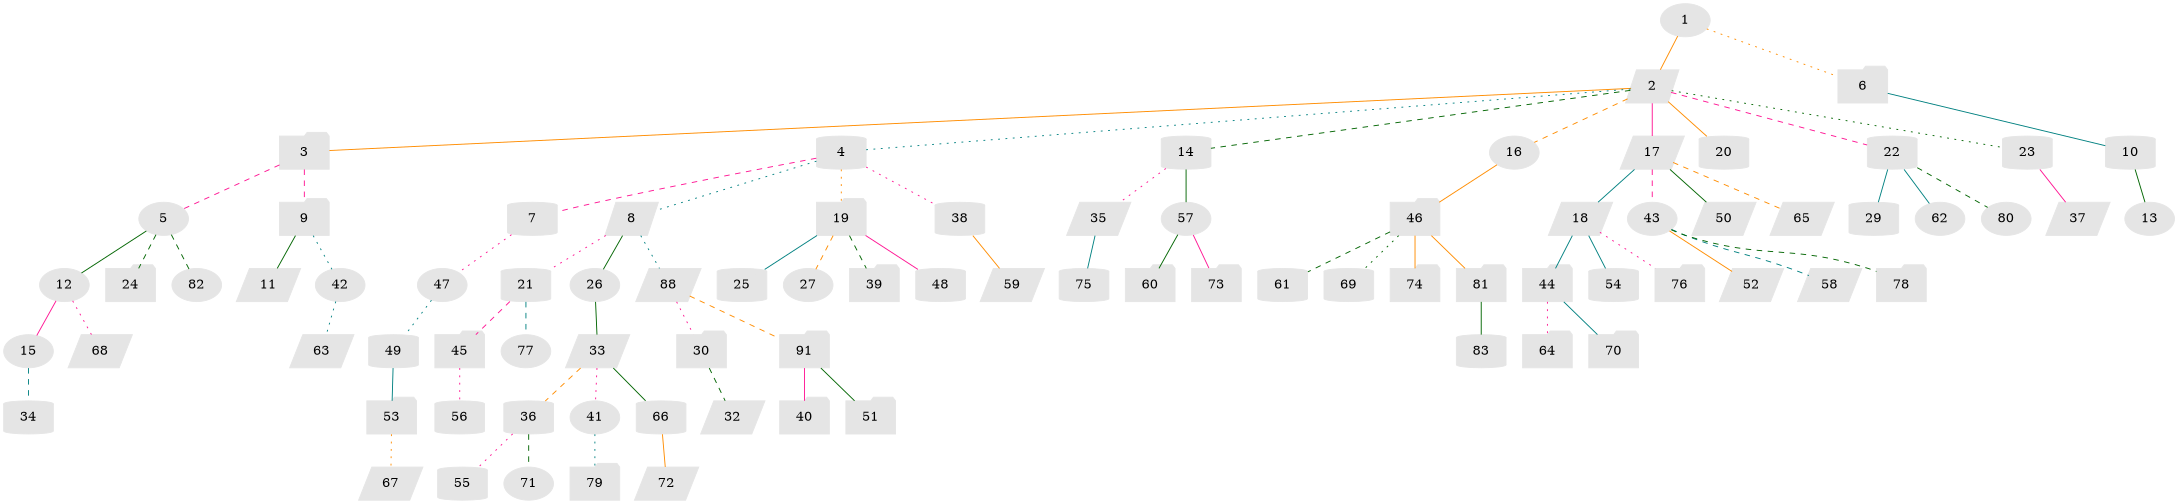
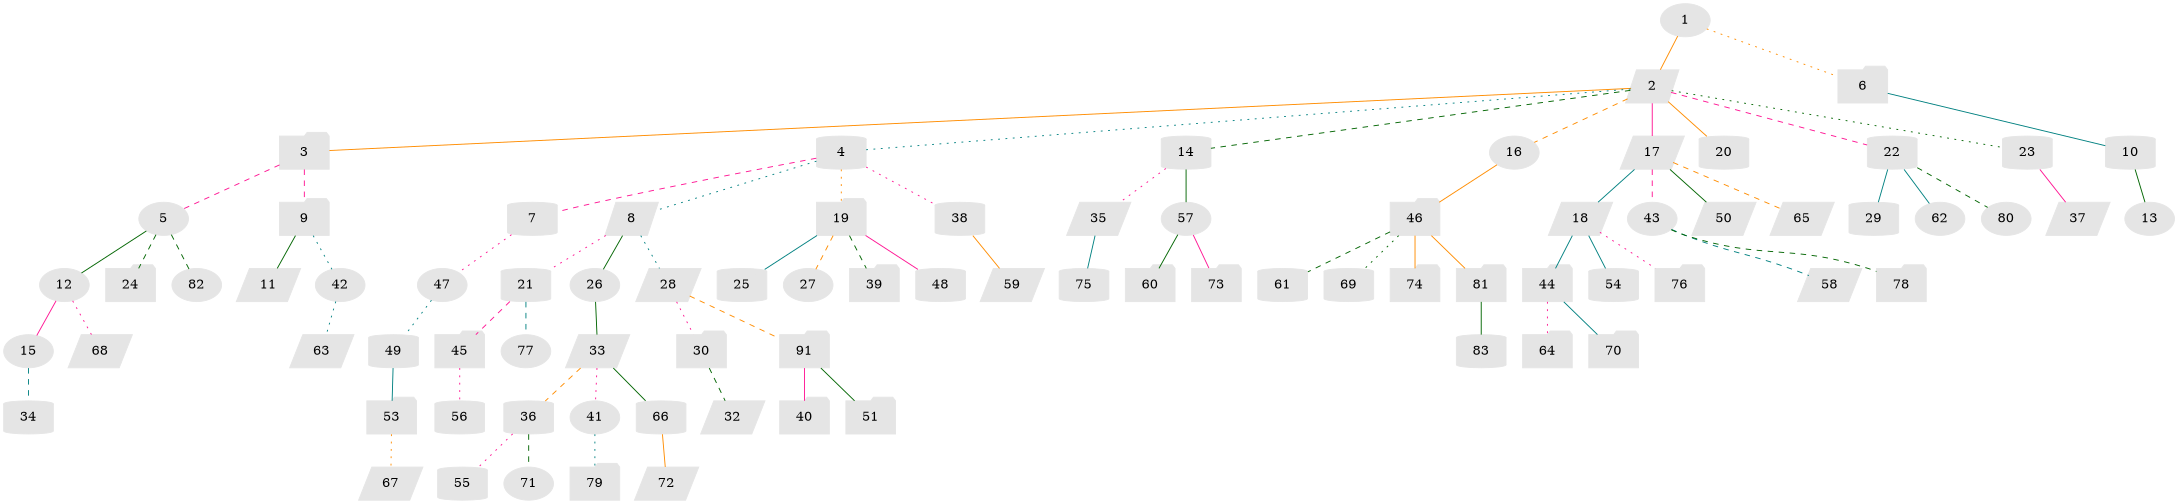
node "88": label "88" -> "28"
node "52": removed
